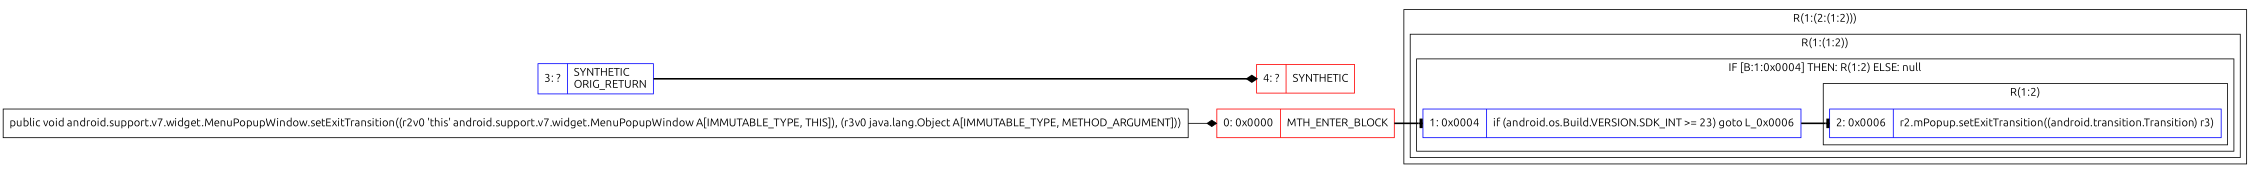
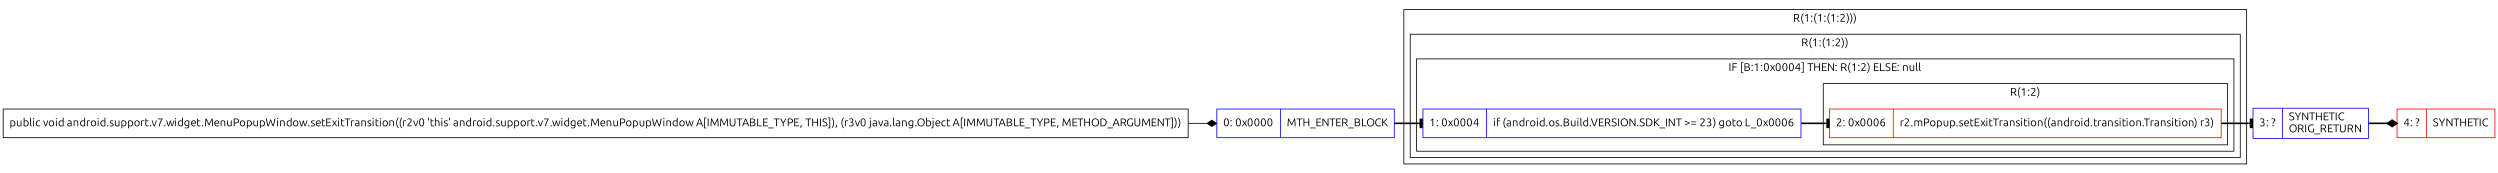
cluster "R(1:(2:(1:2)))": label "R(1:(2:(1:2)))" -> "R(1:(1:(1:2)))"
node "0: 0x0000": color red -> blue
node "2: 0x0006": color blue -> red
edge "2: 0x0006" -> "3: ?": added
